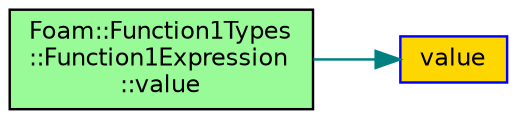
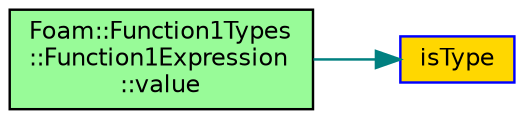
node "value": label "value" -> "isType"
